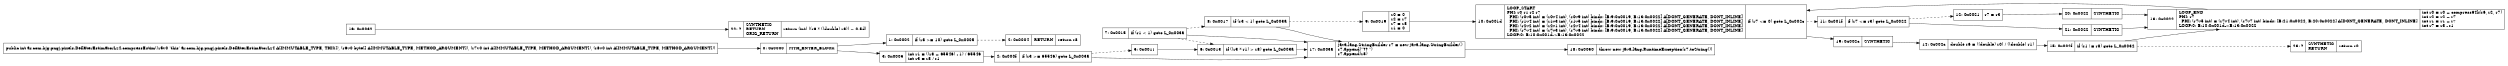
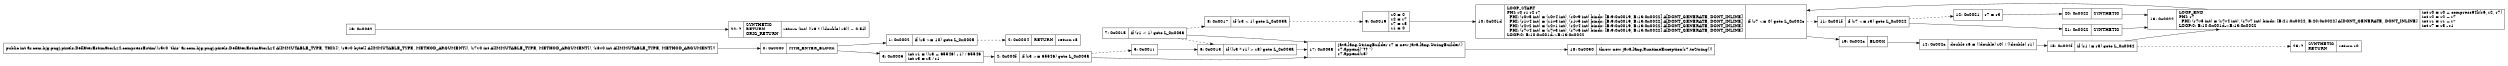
edge "8: 0x0017" -> "17: 0x003a": removed
node "19: 0x002c": text "SYNTHETIC" -> "BLOCK"
